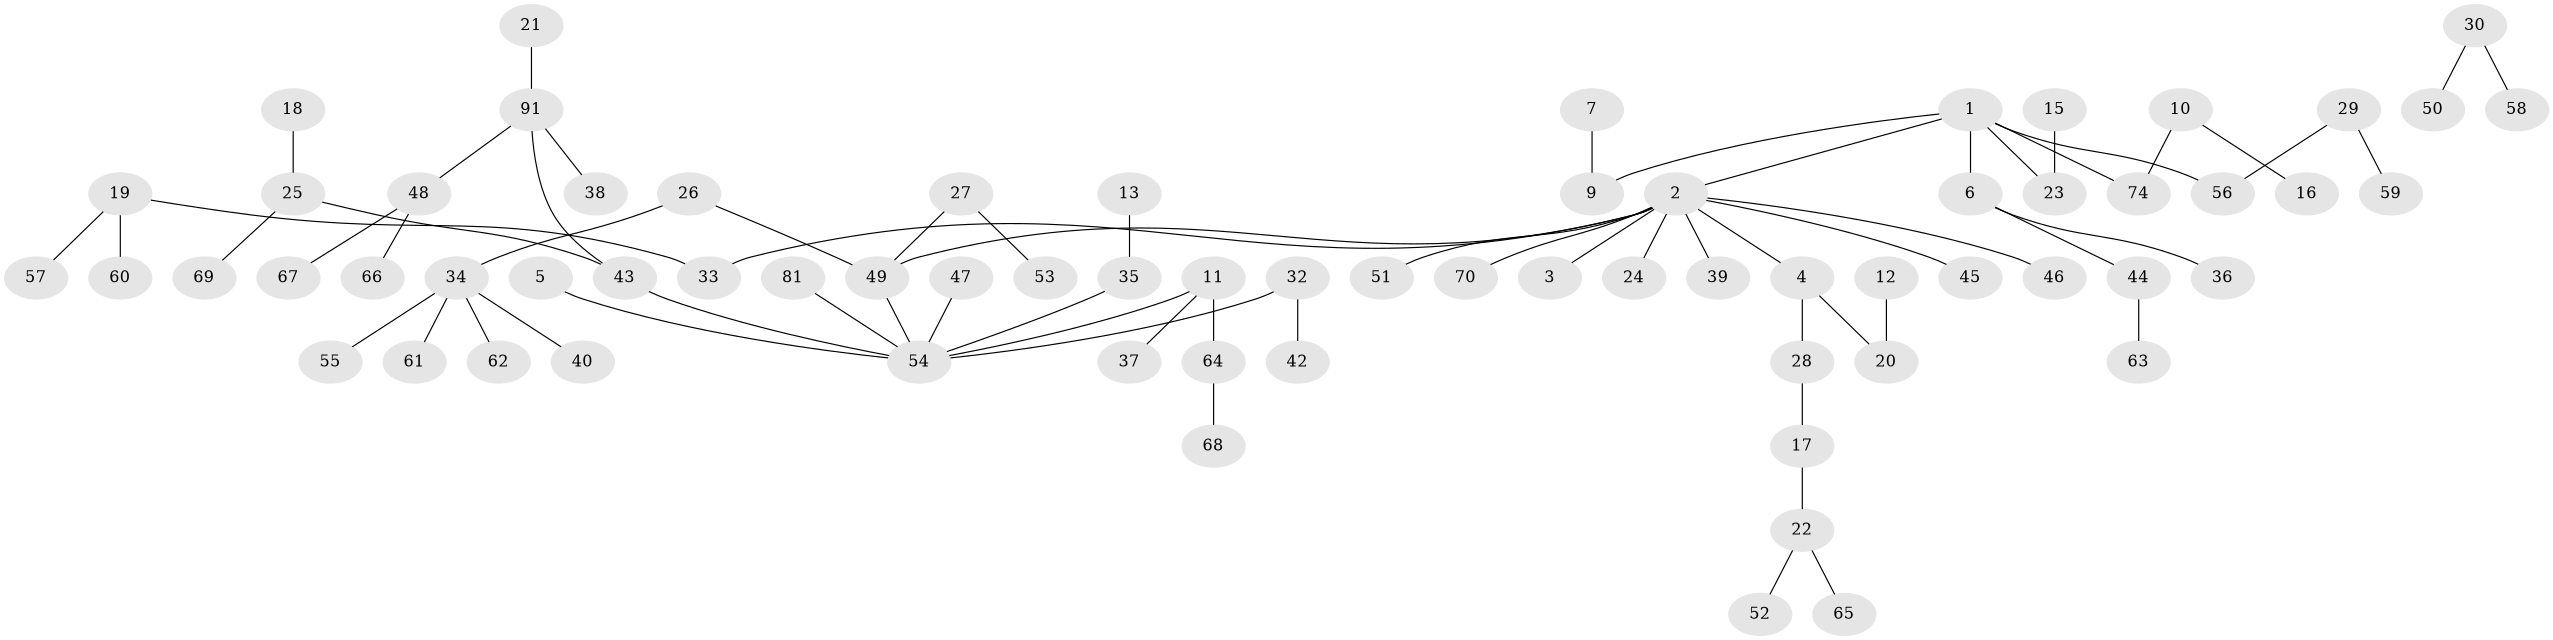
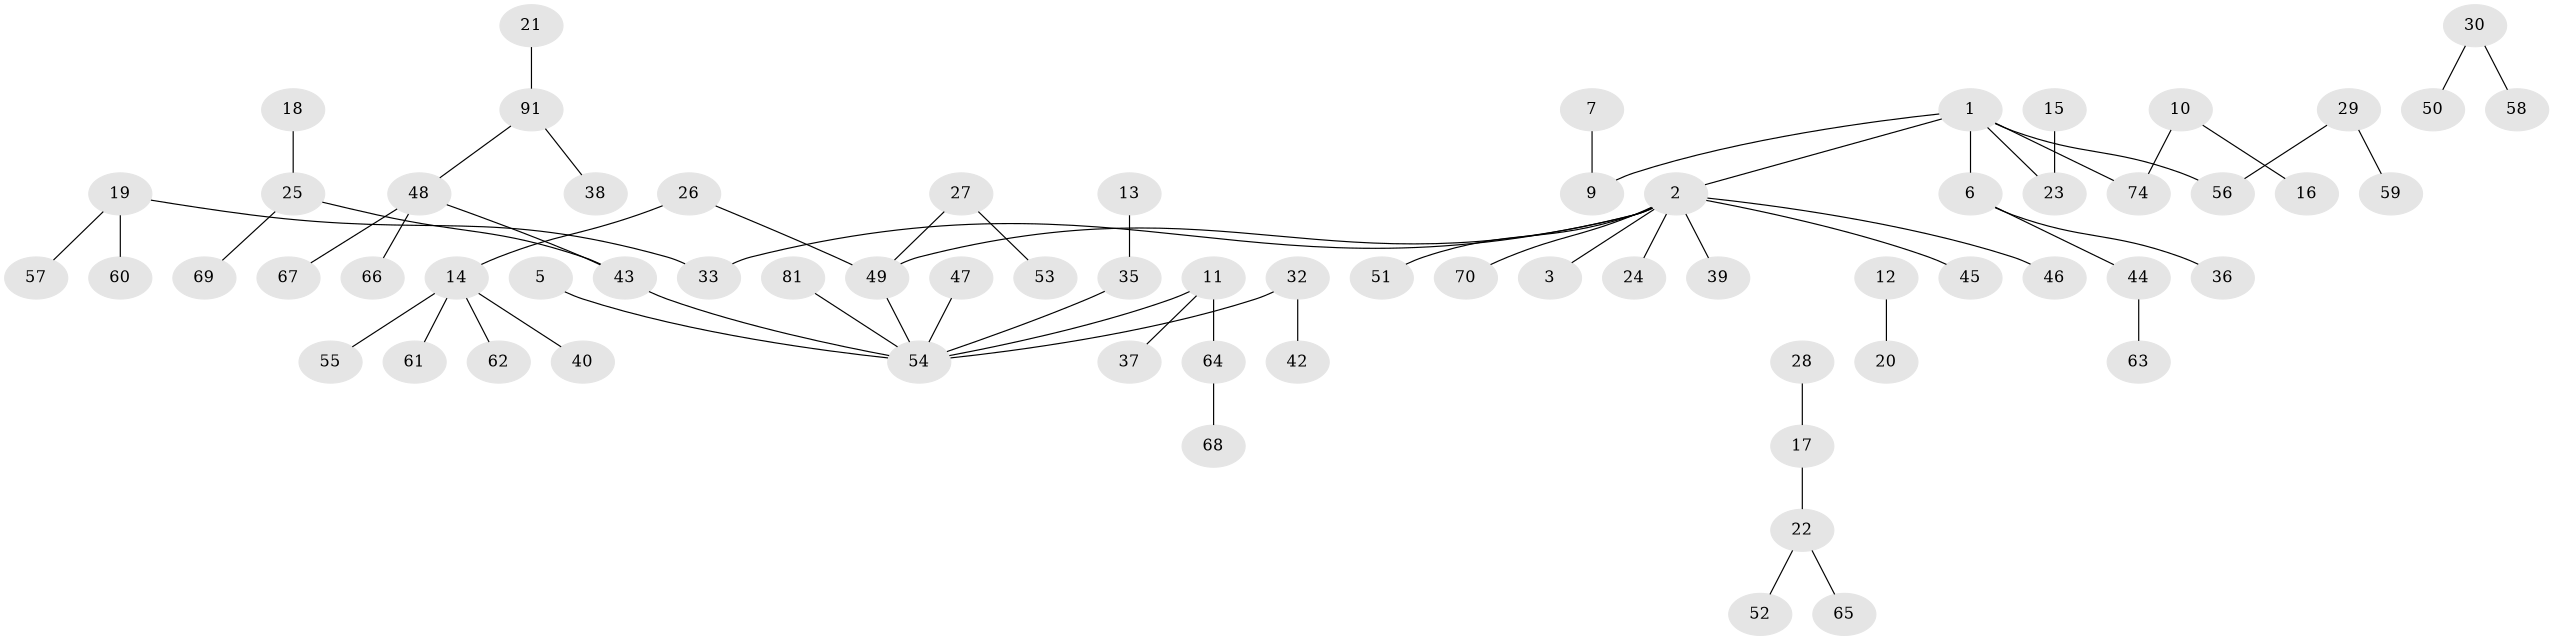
edge "91" -- "43": now "48" -- "43"
node "34": label "34" -> "14"
node "4": removed
